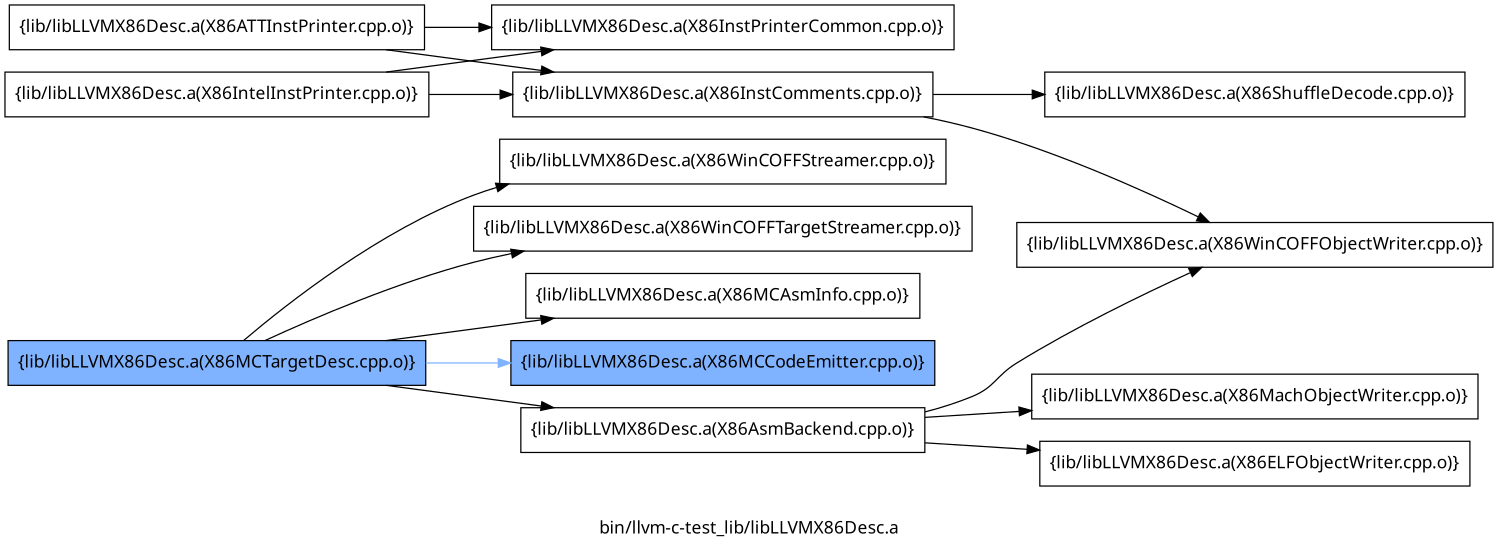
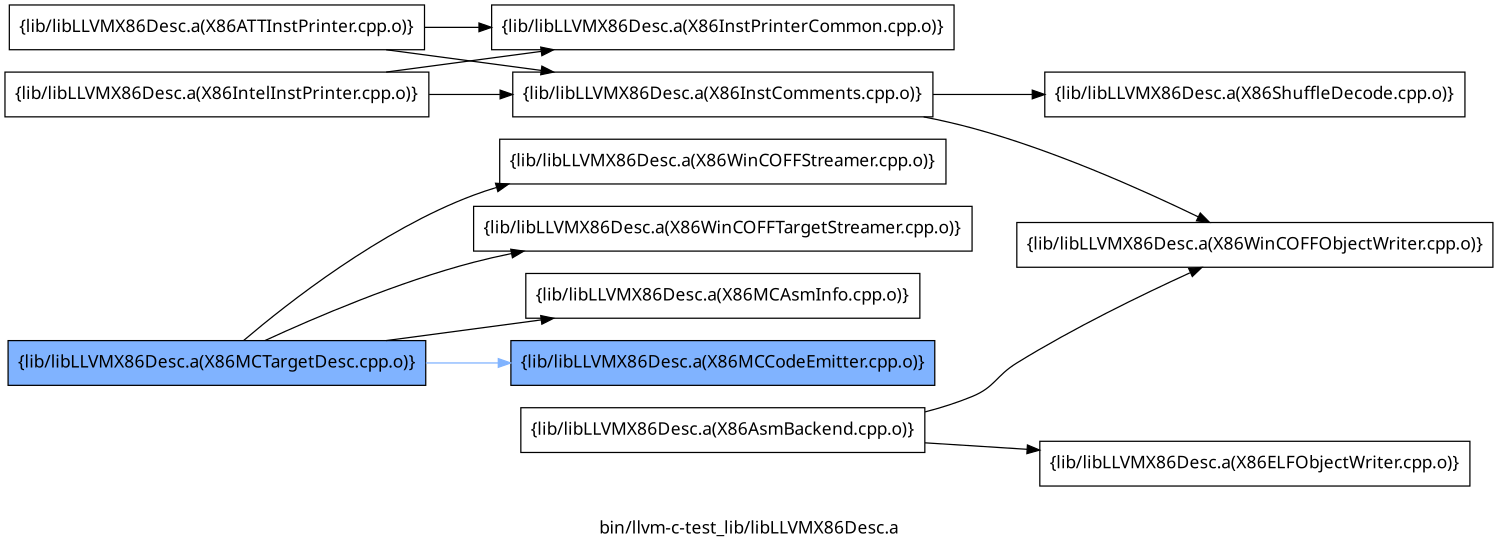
edge "{lib/libLLVMX86Desc.a(X86MCTargetDesc.cpp.o)}" -> "{lib/libLLVMX86Desc.a(X86AsmBackend.cpp.o)}": removed
node "{lib/libLLVMX86Desc.a(X86MachObjectWriter.cpp.o)}": removed
